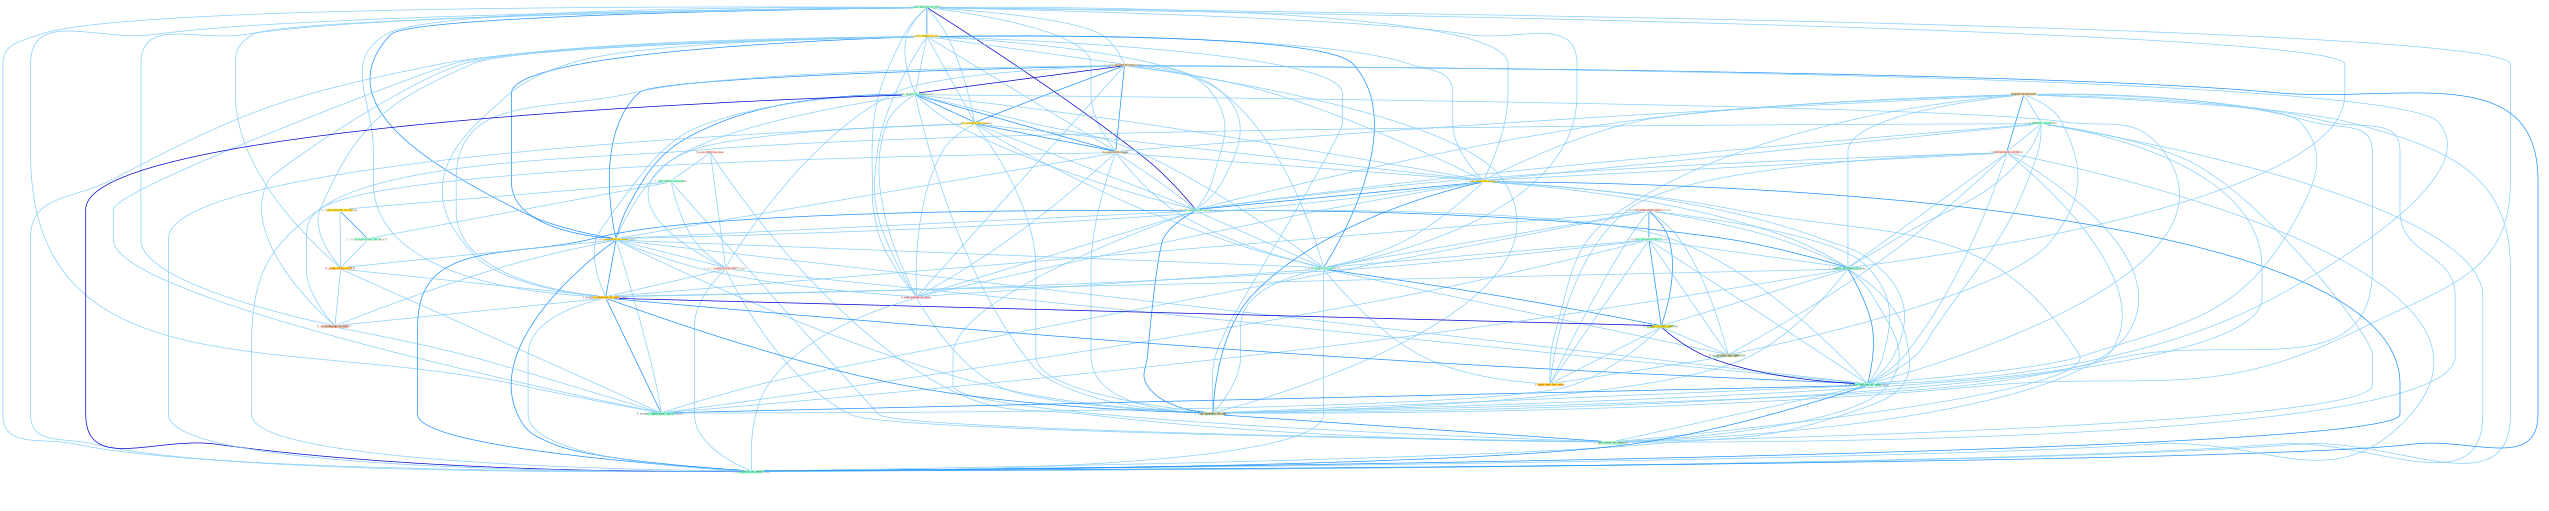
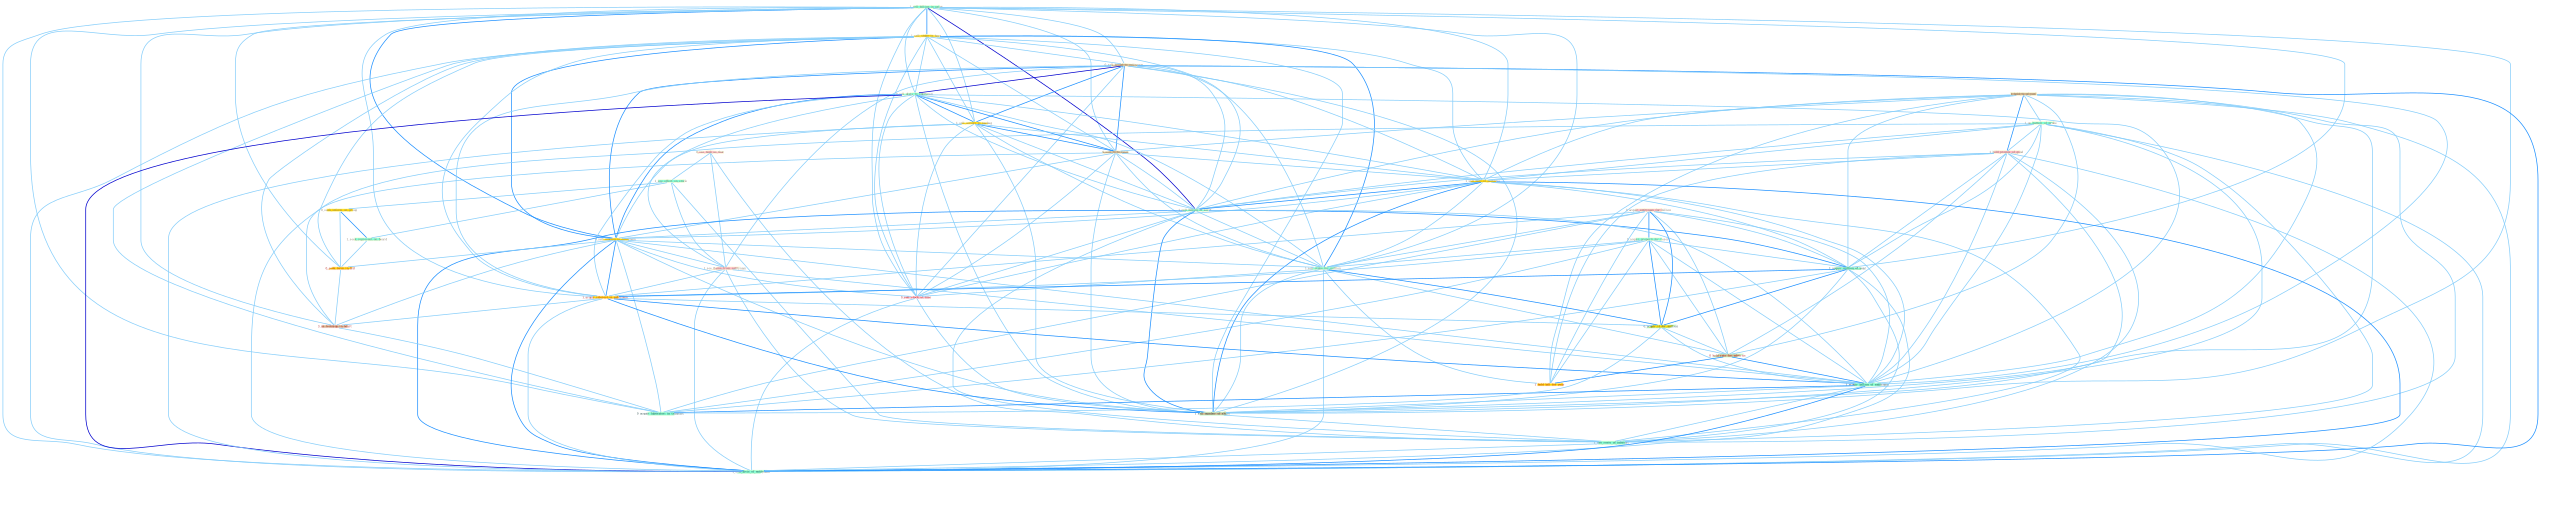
edge "0_seek_term_in_bid" -- "1_acquir_interest_in_entitynam": removed
edge "1_acquir_million_of_year" -- "1_acquir_interest_in_entitynam": color #87cefa -> #1e90ff
edge "1_acquir_million_of_year" -- "0_acquir_it_for_million": color #87cefa -> #1e90ff
edge "1_acquir_interest_in_entitynam" -- "0_acquir_it_for_million": color #0000cd -> #87cefa
node "0_us_techniqu_in_heart": label "0_us_techniqu_in_heart" -> "3_us_techniqu_in_heart"
edge "1_acquir_million_of_year" -- "1_acquir_billion_of_entitynam": now "0_hold_rate_for_advertis" -- "1_acquir_billion_of_entitynam"
edge "0_seek_term_in_bid" -- "0_acquir_laboratori_in_transact": removed
edge "0_acquir_it_for_million" -- "1_hold_bill_for_year": removed
edge "1_acquir_interest_in_entitynam" -- "0_acquir_laboratori_in_transact": removed
node "0_hold_rate_for_advertis": fontcolor #2f4f4f -> #b22222
edge "0_hold_rate_for_advertis" -- "1_hold_bill_for_year": color #87cefa -> #1e90ff
edge "0_acquir_it_for_million" -- "1_acquir_billion_of_entitynam": color #0000cd -> #87cefa
edge "1_sell_number_of_share" -- "1_see_reviv_of_interest": color #1e90ff -> #87cefa
node "1_see_reviv_of_interest": fontcolor #b22222 -> #2f4f4f
edge "1_see_reviv_of_interest" -- "1_sell_divis_of_entitynam": added
